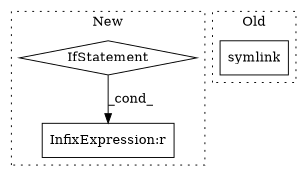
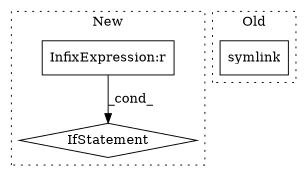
edge "IfStatement" -> "InfixExpression:r": reversed
